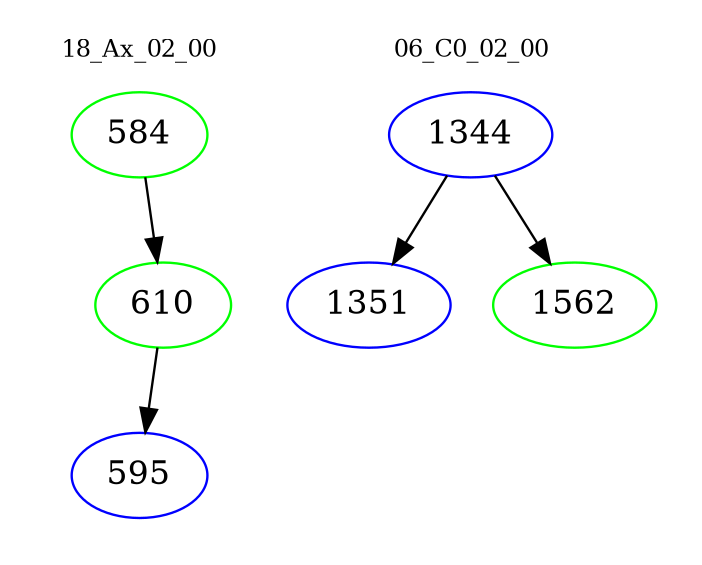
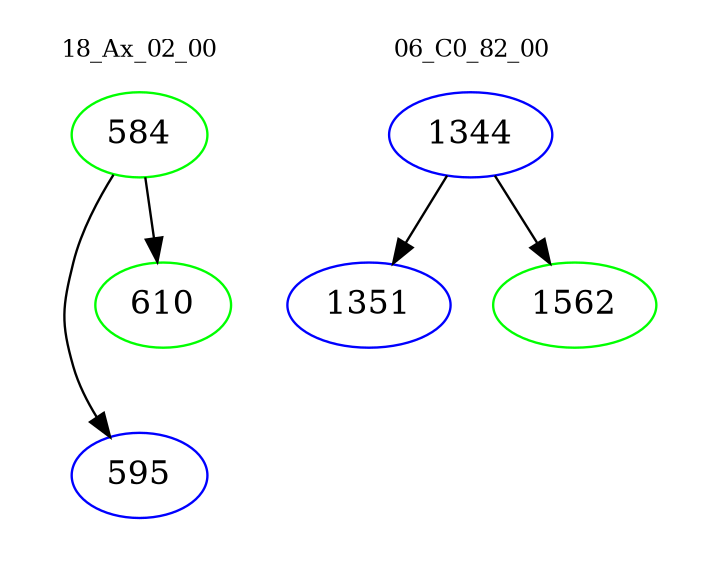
cluster "06_C0_02_00": label "06_C0_02_00" -> "06_C0_82_00"
edge "610" -> "595": now "584" -> "595"
